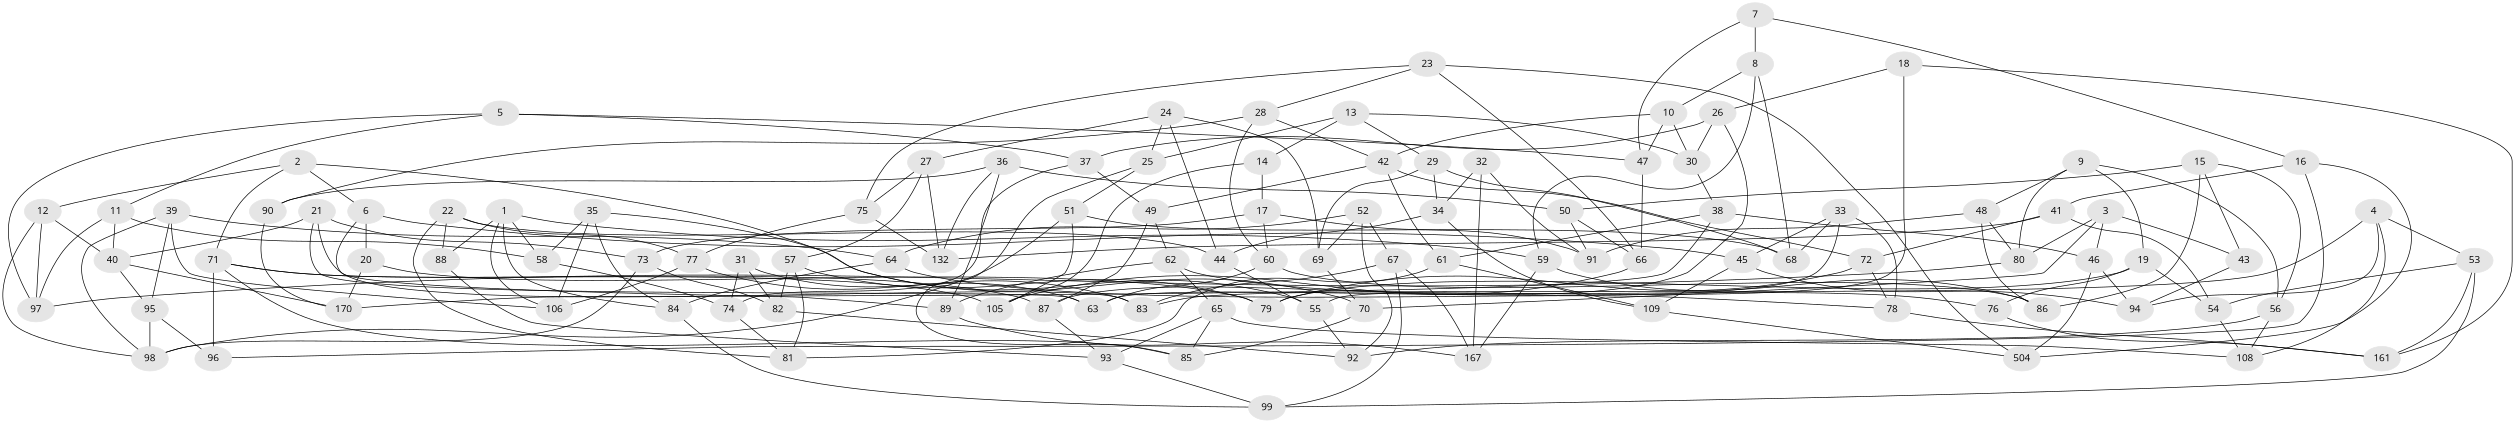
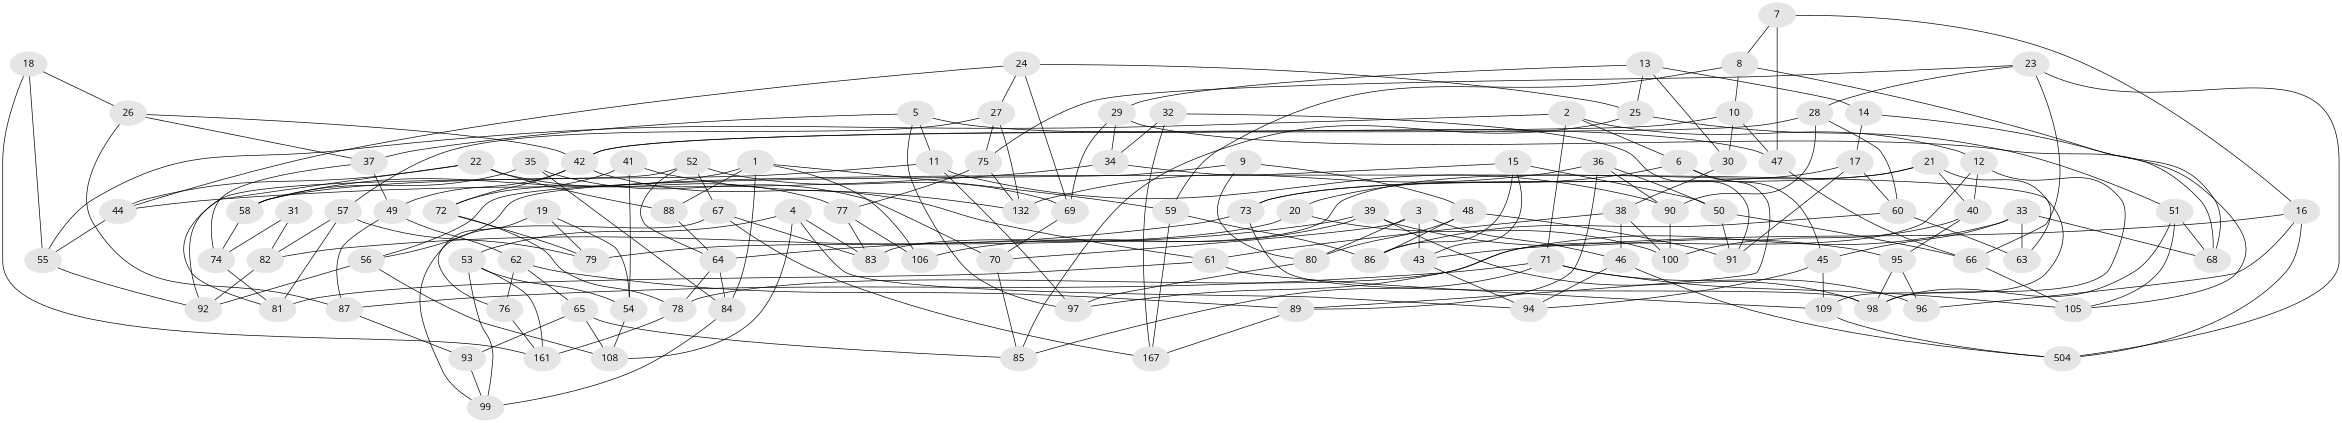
edge "26" -- "30": now "26" -- "42"
edge "16" -- "41": now "16" -- "43"
edge "9" -- "19": removed
edge "11" -- "40": now "11" -- "90"
edge "35" -- "106": removed
edge "31" -- "63": removed
node "170": label "170" -> "100"
edge "88" -- "93": now "88" -- "64"
